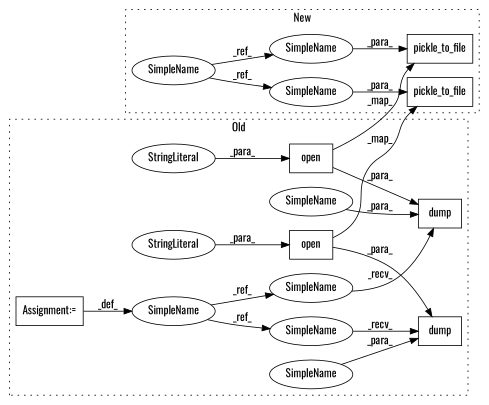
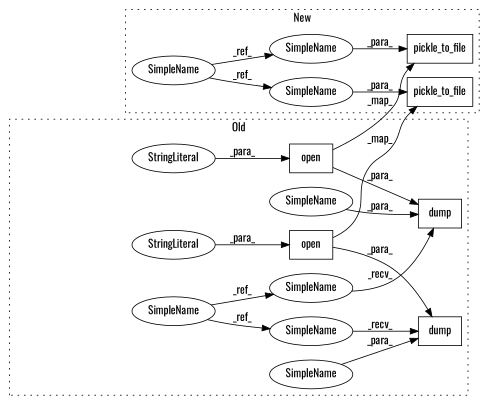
node "Assignment:=": removed
